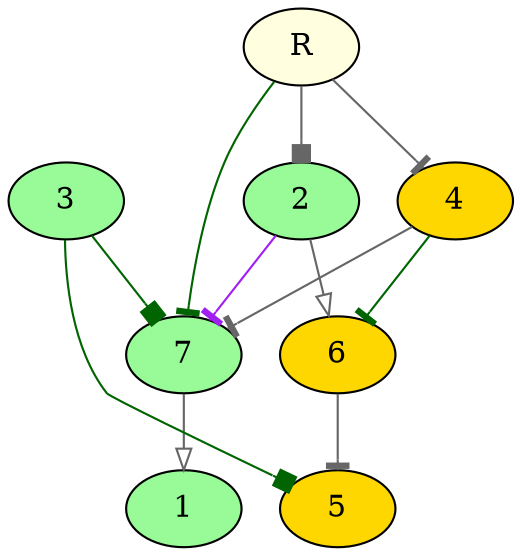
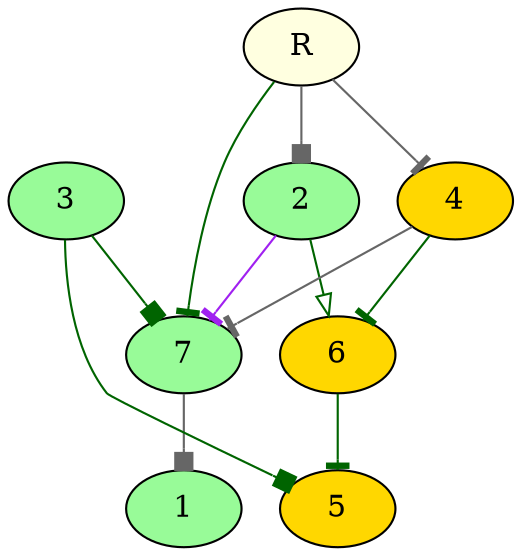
edge "2" -> "6": color gray40 -> darkgreen
edge "7" -> "1": arrowhead onormal -> box
edge "6" -> "5": color gray40 -> darkgreen
